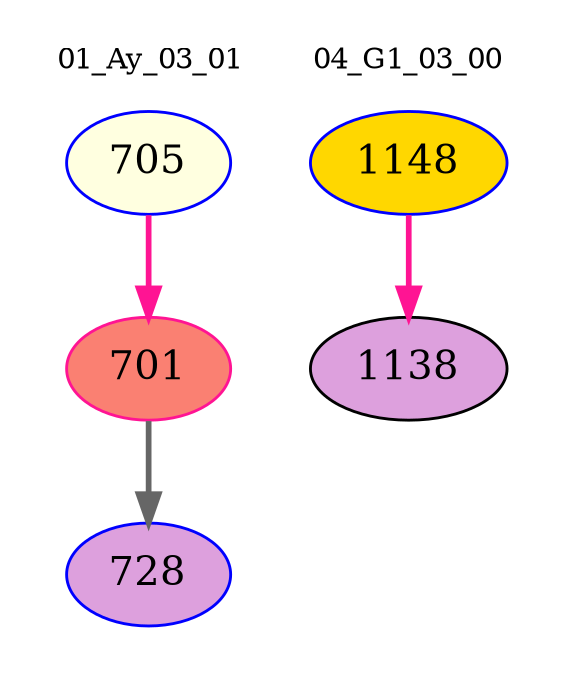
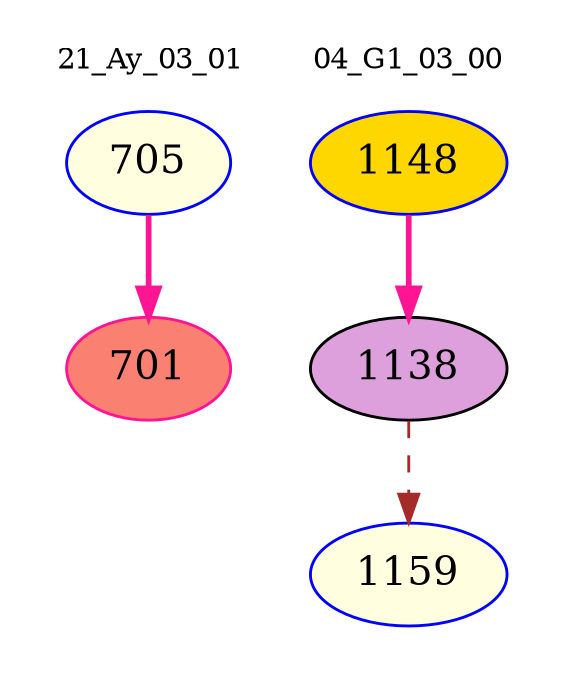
cluster "01_Ay_03_01": label "01_Ay_03_01" -> "21_Ay_03_01"
node "728": removed
node "1159": added
